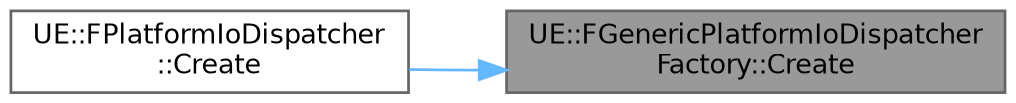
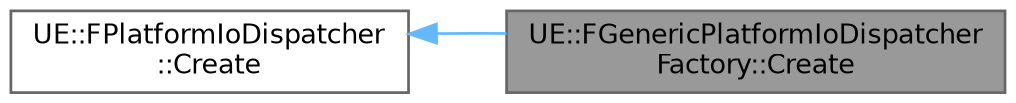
edge "UE::FPlatformIoDispatcher ::Create" -> "UE::FGenericPlatformIoDispatcher Factory::Create": reversed
